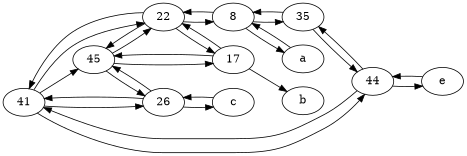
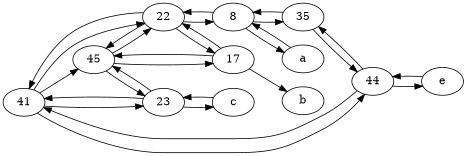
node "26": label "26" -> "23"
